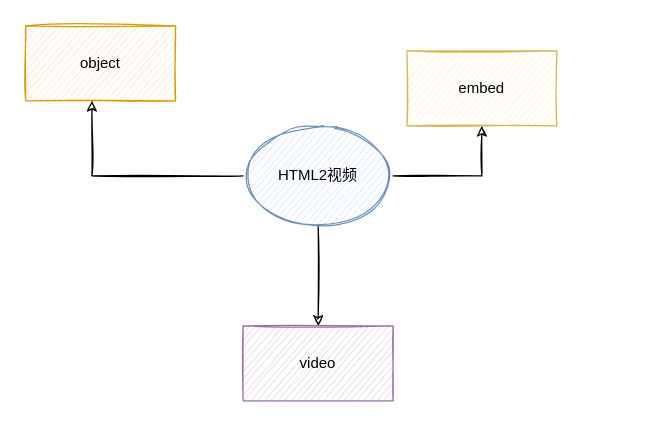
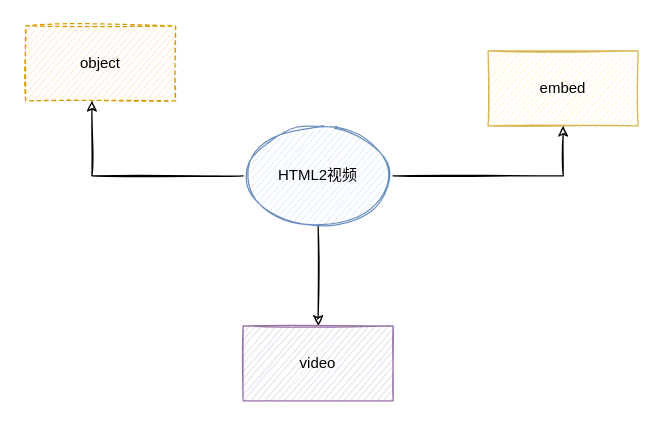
node "object": style solid -> dashed
node "embed": moved (482, 88) -> (563, 88)
